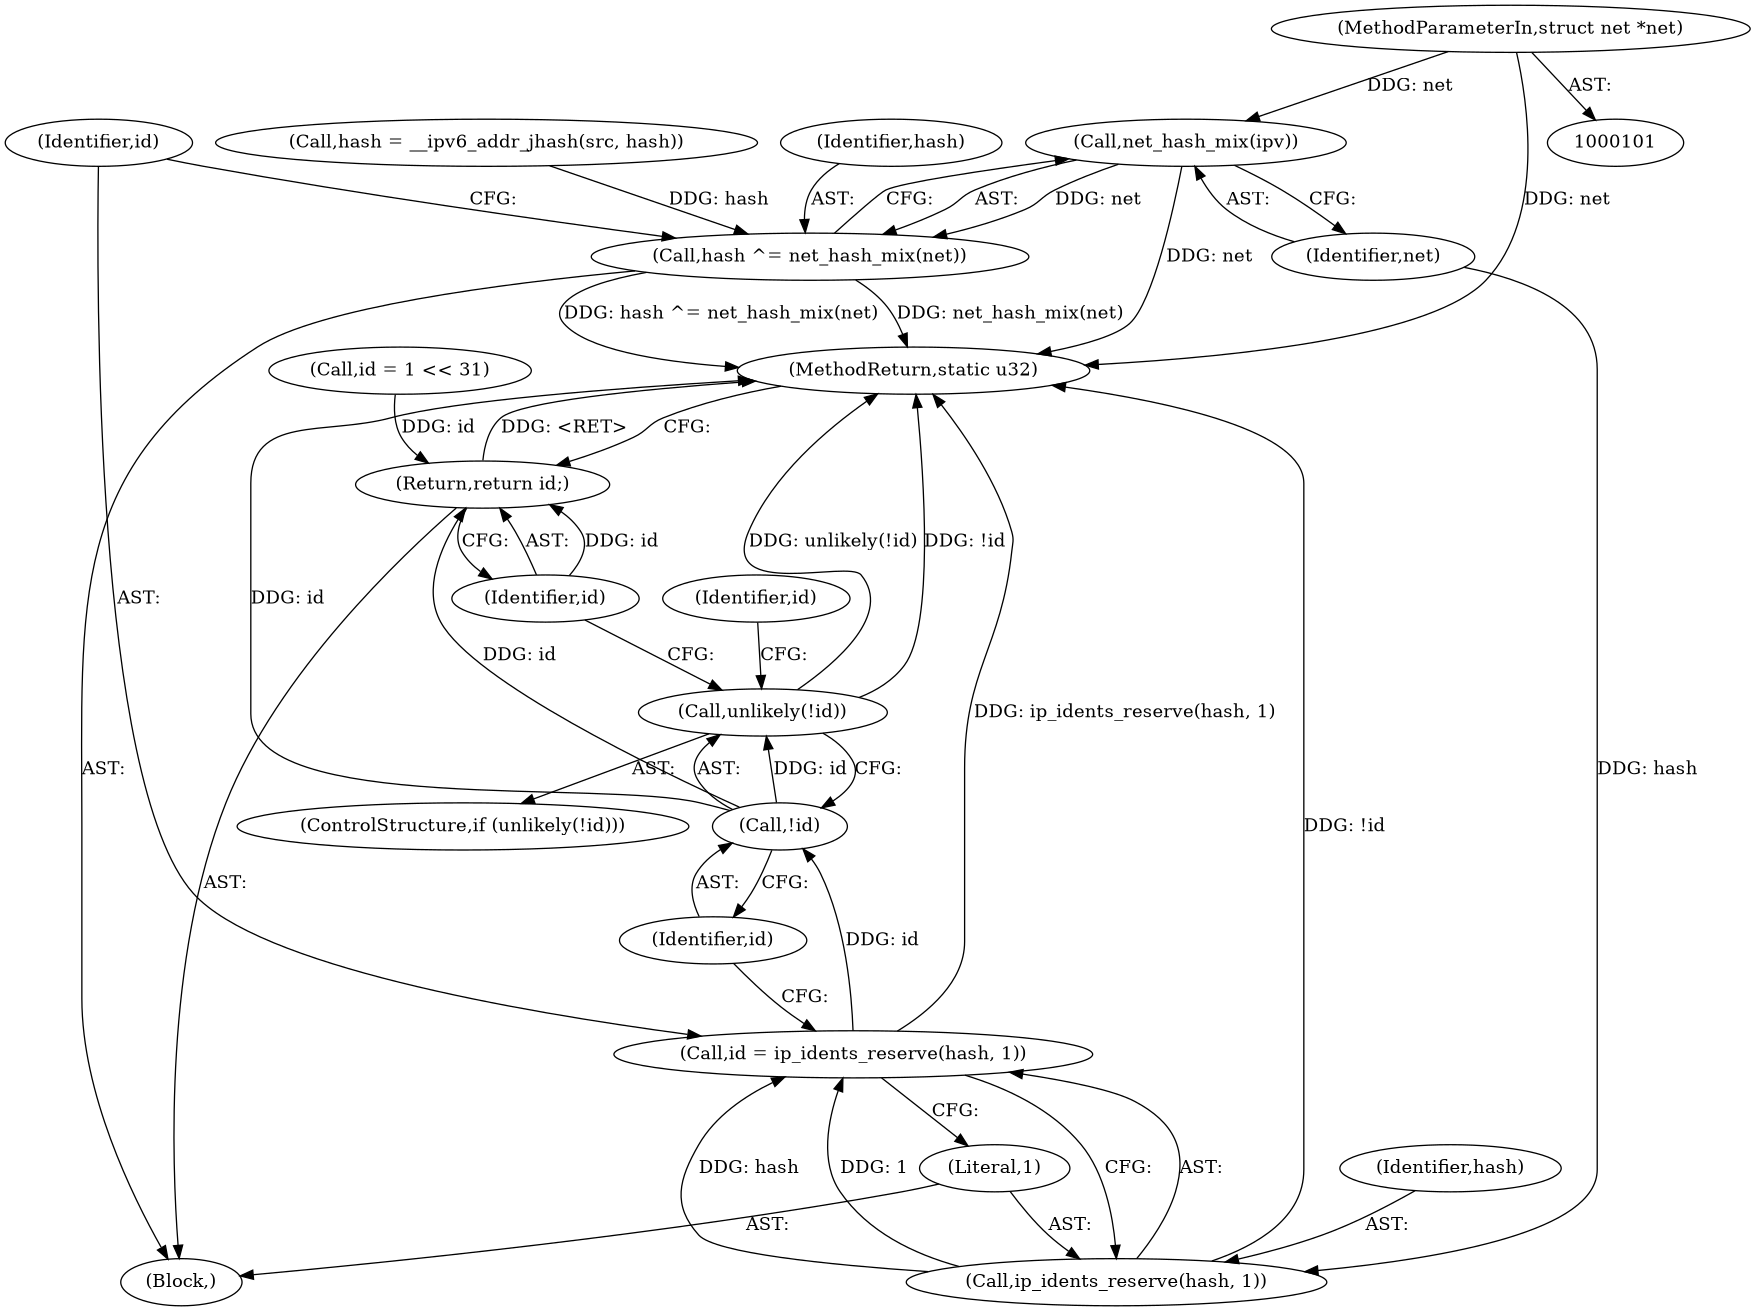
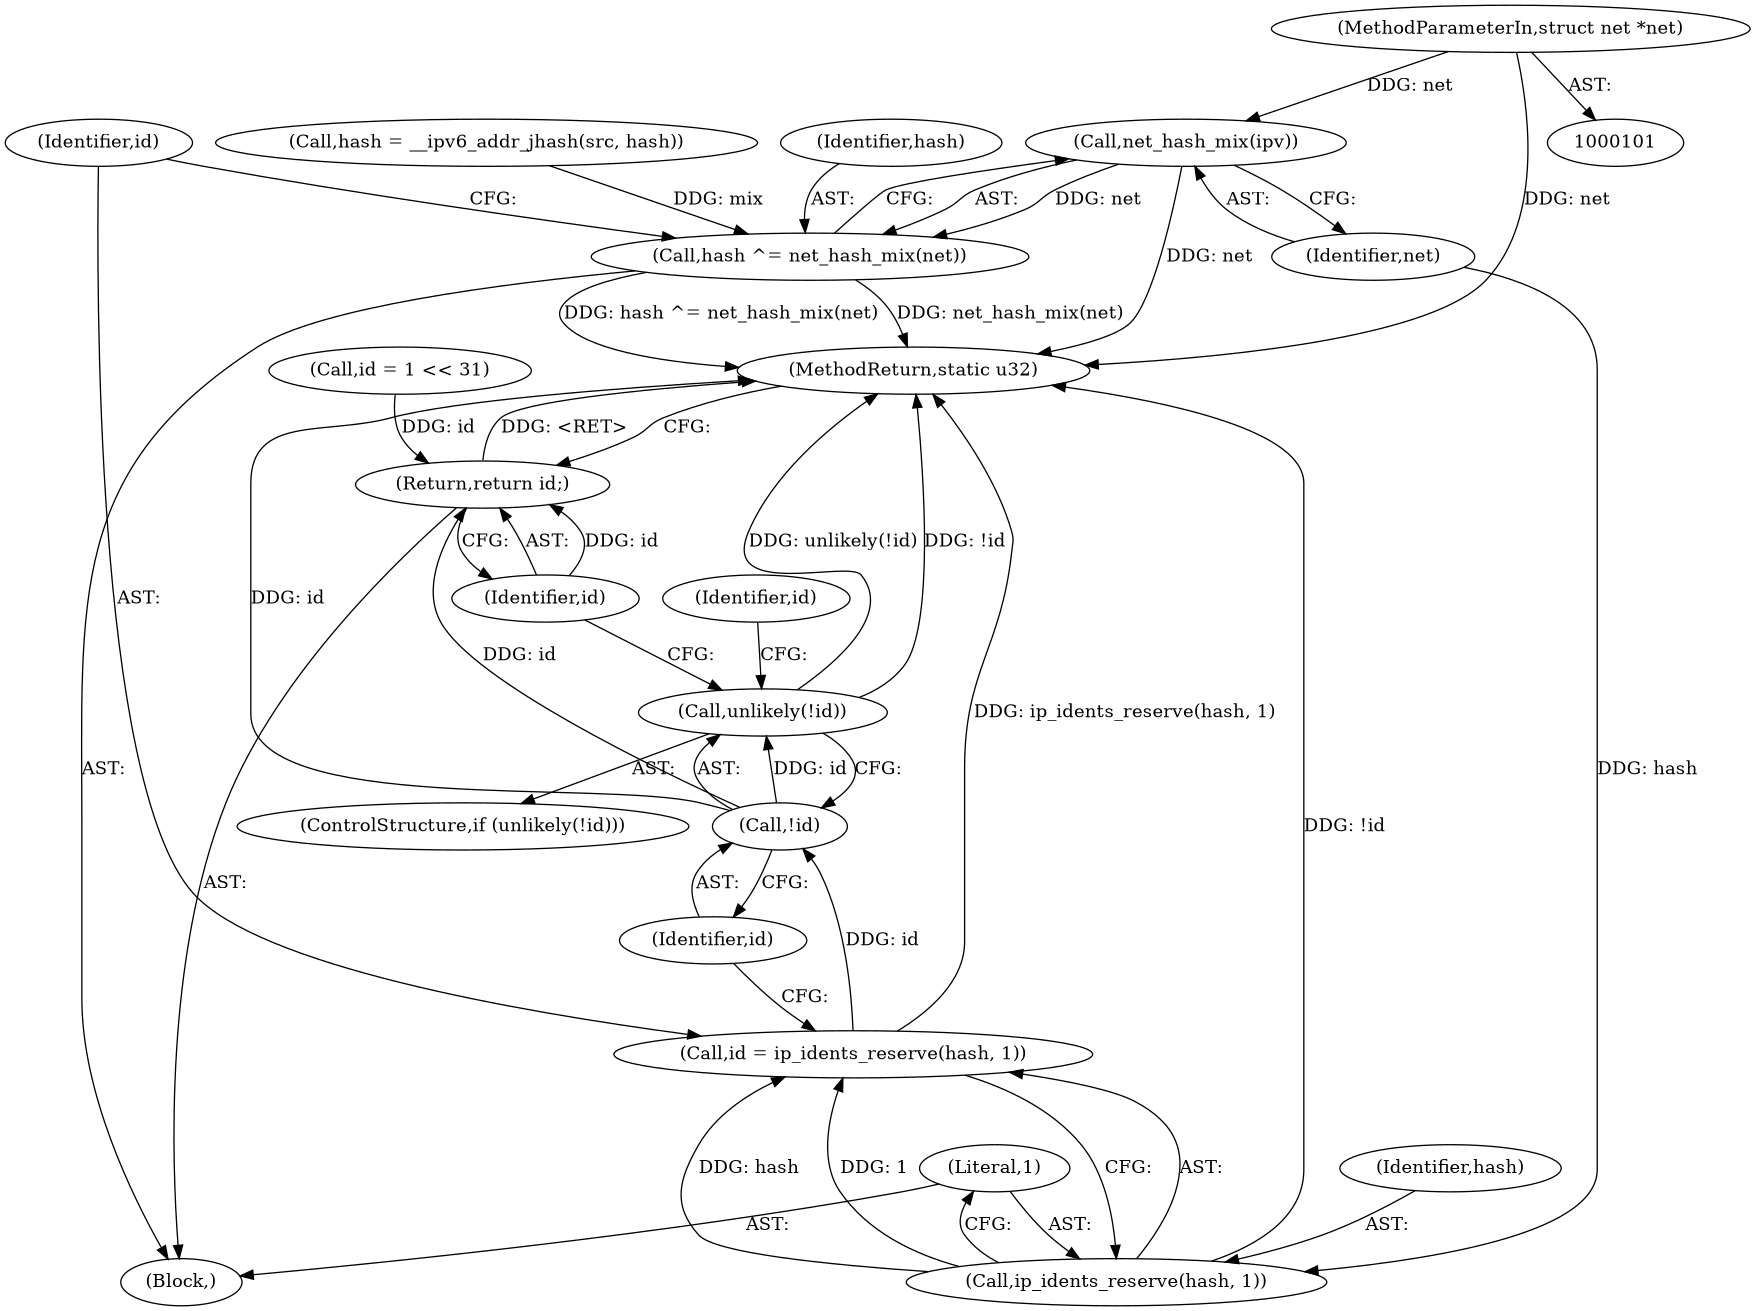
edge "(Call,hash = __ipv6_addr_jhash(src, hash))" -> "(Call,hash ^= net_hash_mix(net))": label "DDG: hash" -> "DDG: mix"
edge "(Call,id = ip_idents_reserve(hash, 1))" -> "(Literal,1)": now "(Call,ip_idents_reserve(hash, 1))" -> "(Literal,1)"
